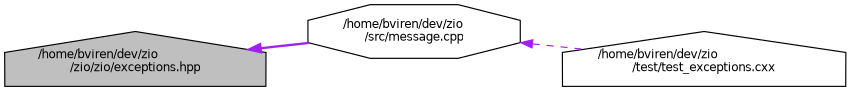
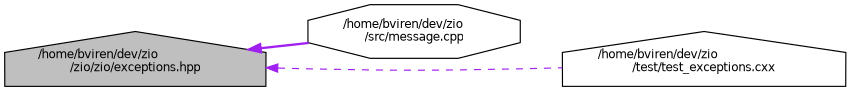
edge "/home/bviren/dev/zio /test/test_exceptions.cxx" -> "/home/bviren/dev/zio /src/message.cpp": now "/home/bviren/dev/zio /test/test_exceptions.cxx" -> "/home/bviren/dev/zio /zio/zio/exceptions.hpp"
